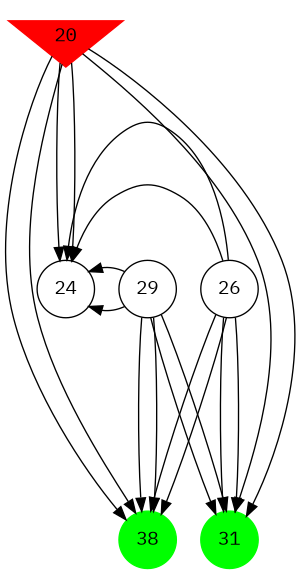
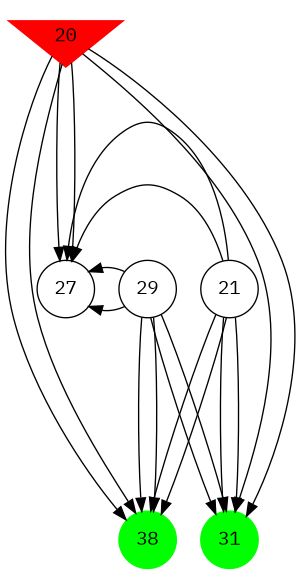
node "24": label "24" -> "27"
node "26": label "26" -> "21"
